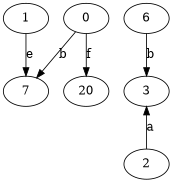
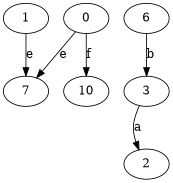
edge "0" -> "7": label "b" -> "e"
node "20": label "20" -> "10"
edge "2" -> "3": reversed
